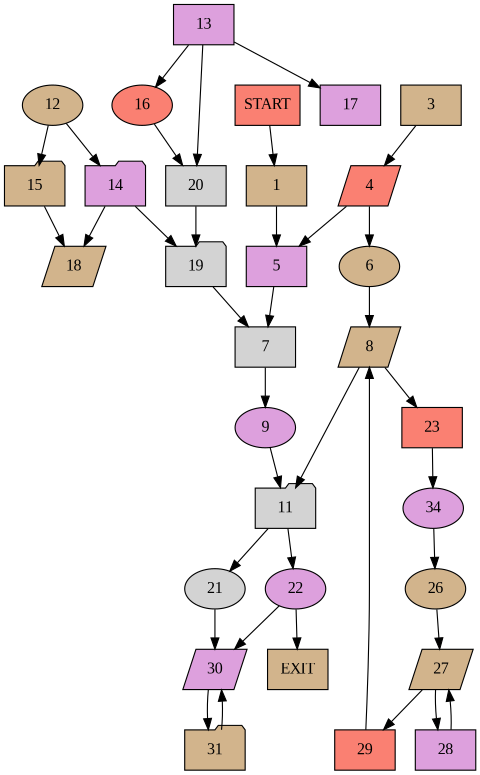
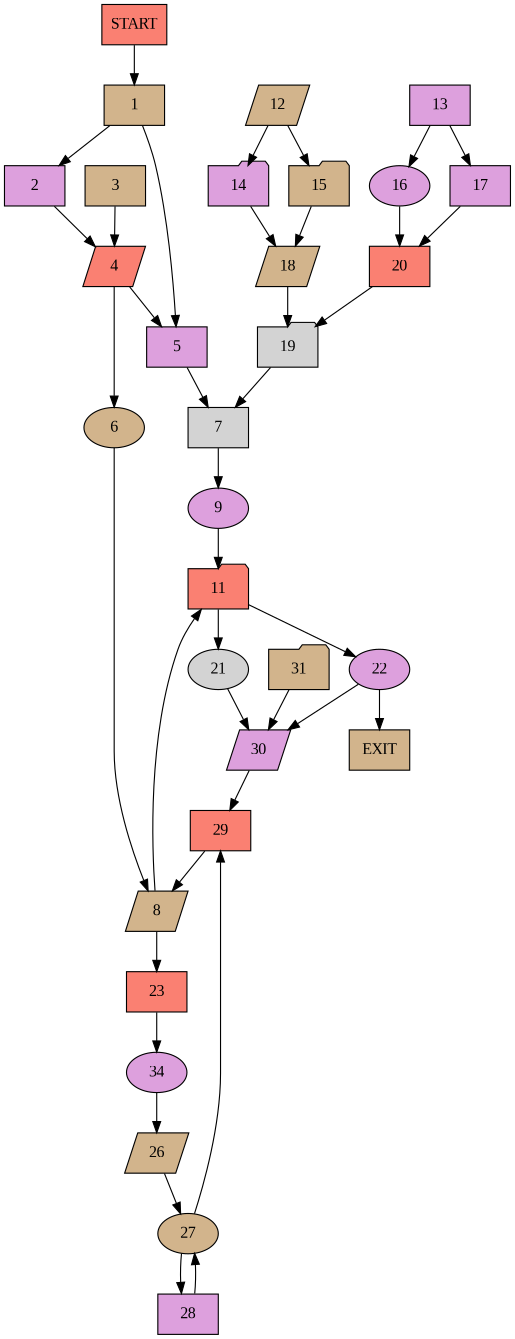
edge "13" -> "20": now "17" -> "20"
node "12": shape ellipse -> parallelogram
node "16": fillcolor salmon -> plum
node "2": added
node "20": fillcolor lightgrey -> salmon
edge "14" -> "19": now "18" -> "19"
node "11": fillcolor lightgrey -> salmon
node "26": shape ellipse -> parallelogram
node "27": shape parallelogram -> ellipse
edge "30" -> "31": now "30" -> "29"
